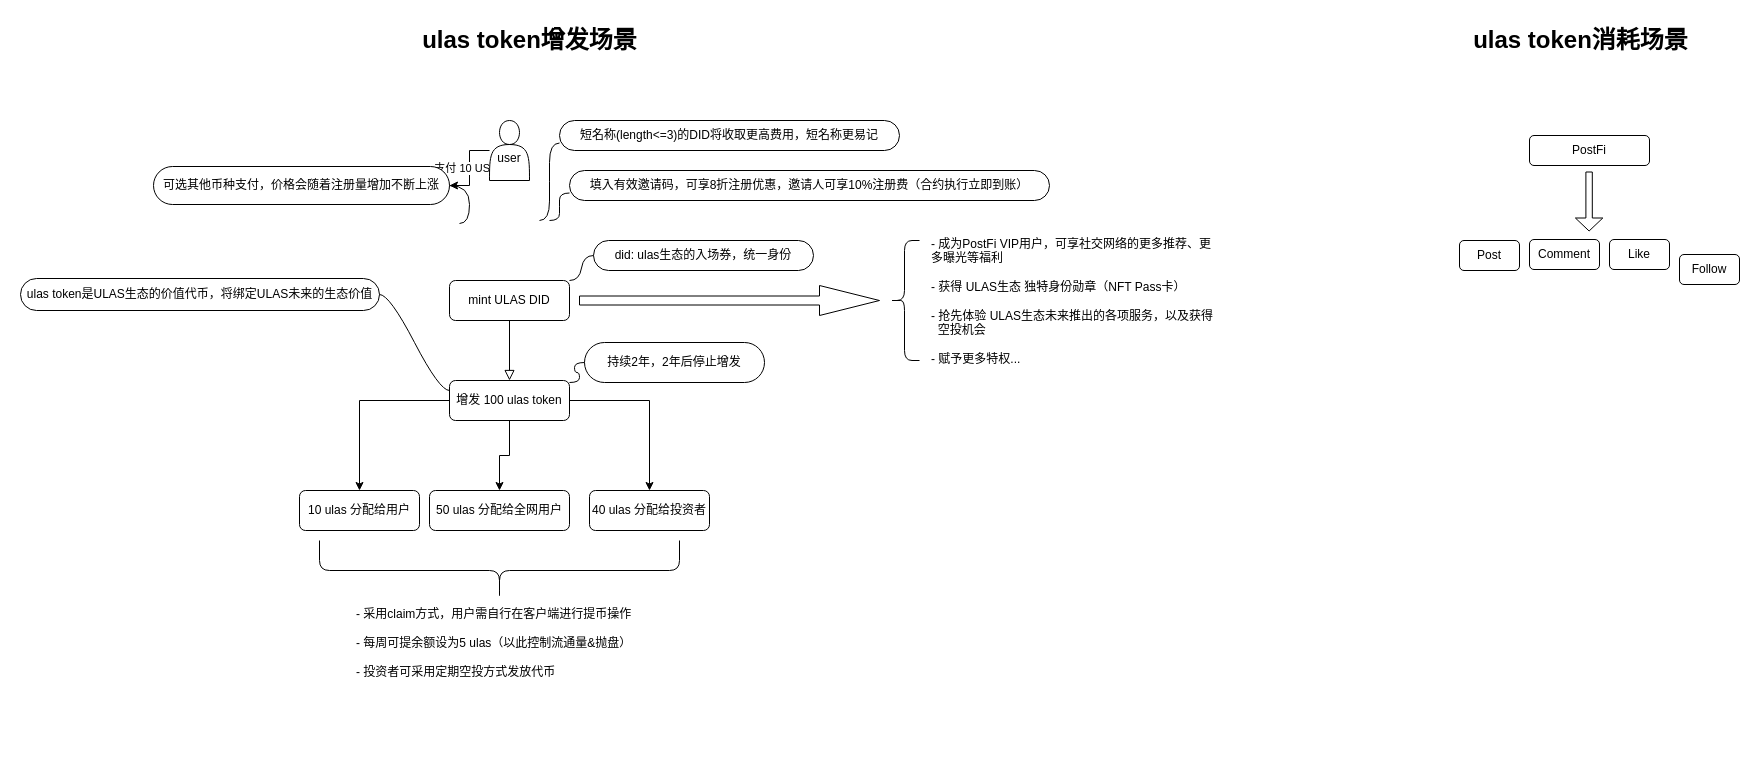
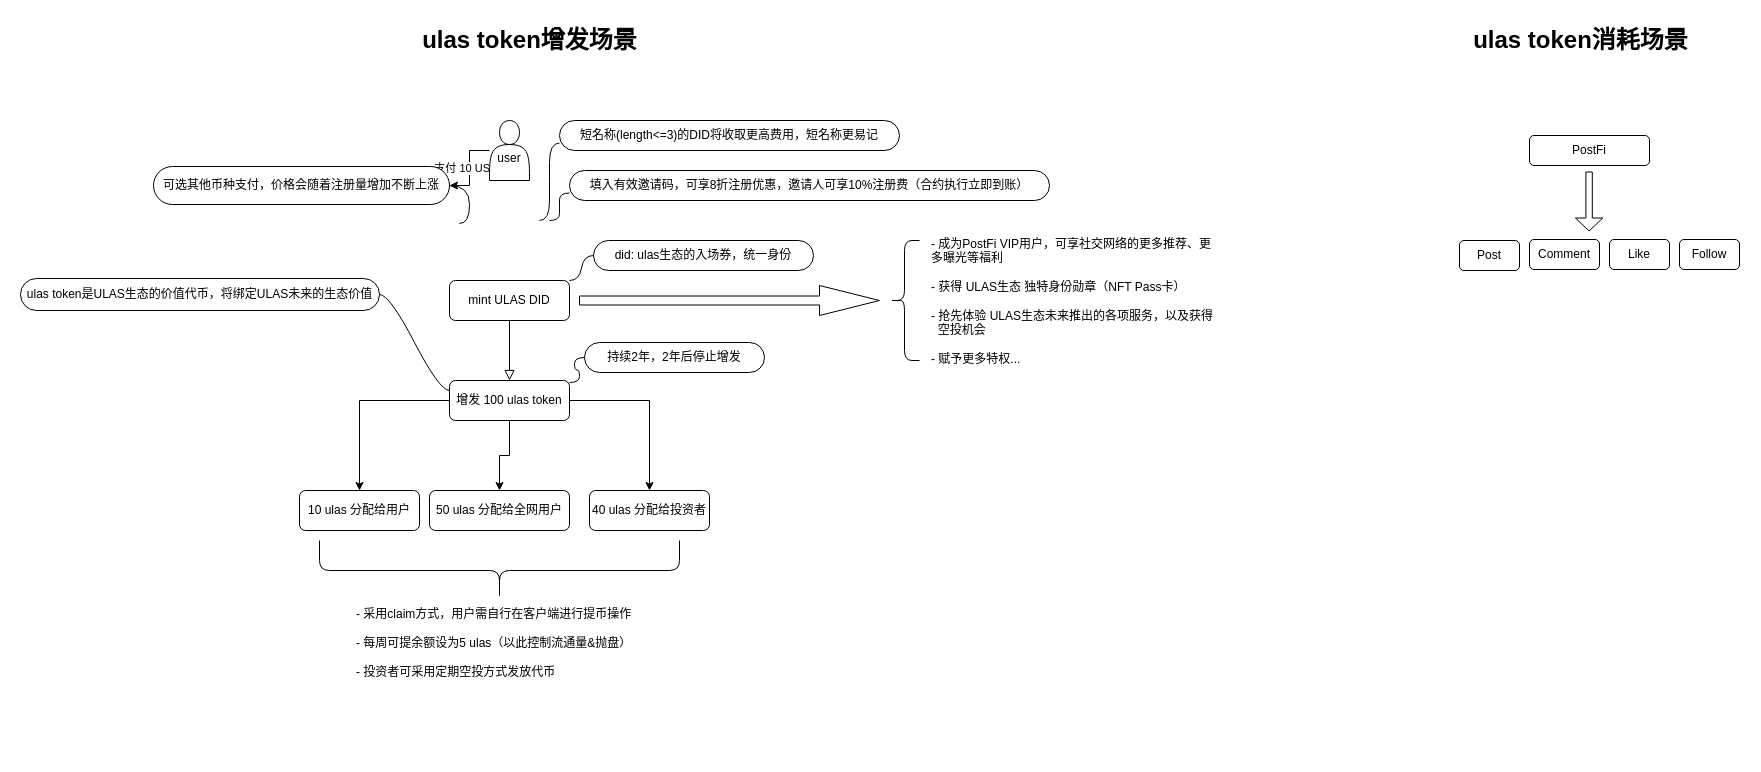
node "Follow": moved (1710, 270) -> (1710, 255)
node "持续2年，2年后停止增发": size 180x40 -> 180x30
